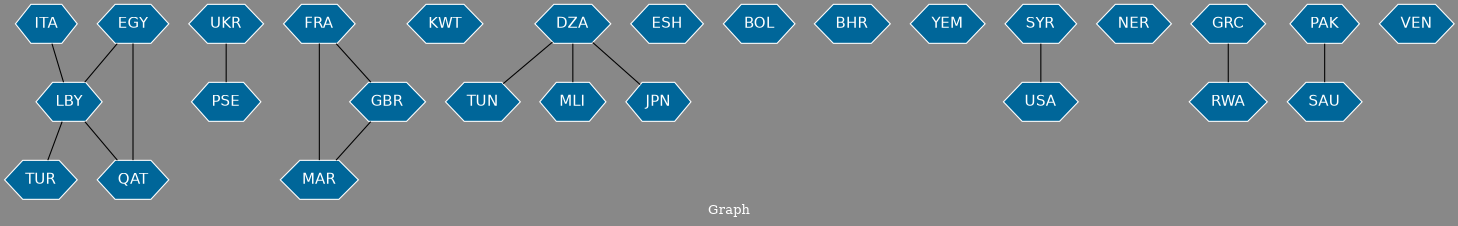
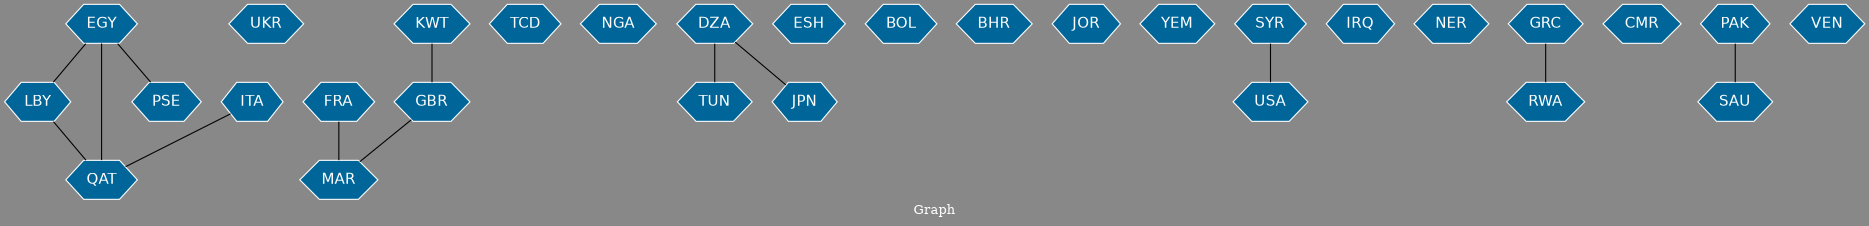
node "TCD": added
node "NGA": added
node "JOR": added
node "IRQ": added
node "CMR": added
edge "ITA" -- "LBY": now "ITA" -- "QAT"
edge "UKR" -- "PSE": now "EGY" -- "PSE"
edge "FRA" -- "GBR": now "KWT" -- "GBR"
node "MLI": removed
node "TUR": removed
